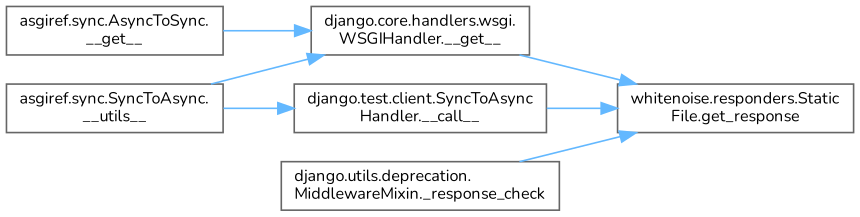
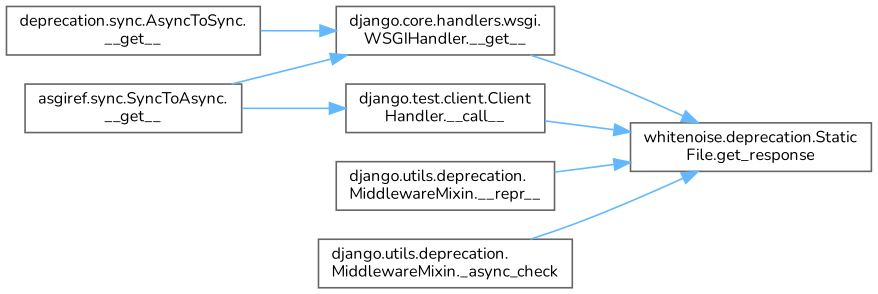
node "asgiref.sync.AsyncToSync. __get__": label "asgiref.sync.AsyncToSync. __get__" -> "deprecation.sync.AsyncToSync. __get__"
node "asgiref.sync.SyncToAsync. __utils__": label "asgiref.sync.SyncToAsync. __utils__" -> "asgiref.sync.SyncToAsync. __get__"
node "django.test.client.SyncToAsync Handler.__call__": label "django.test.client.SyncToAsync Handler.__call__" -> "django.test.client.Client Handler.__call__"
node "whitenoise.responders.Static File.get_response": label "whitenoise.responders.Static File.get_response" -> "whitenoise.deprecation.Static File.get_response"
node "django.utils.deprecation. MiddlewareMixin._response_check": label "django.utils.deprecation. MiddlewareMixin._response_check" -> "django.utils.deprecation. MiddlewareMixin._async_check"
node "django.utils.deprecation. MiddlewareMixin.__repr__": added
